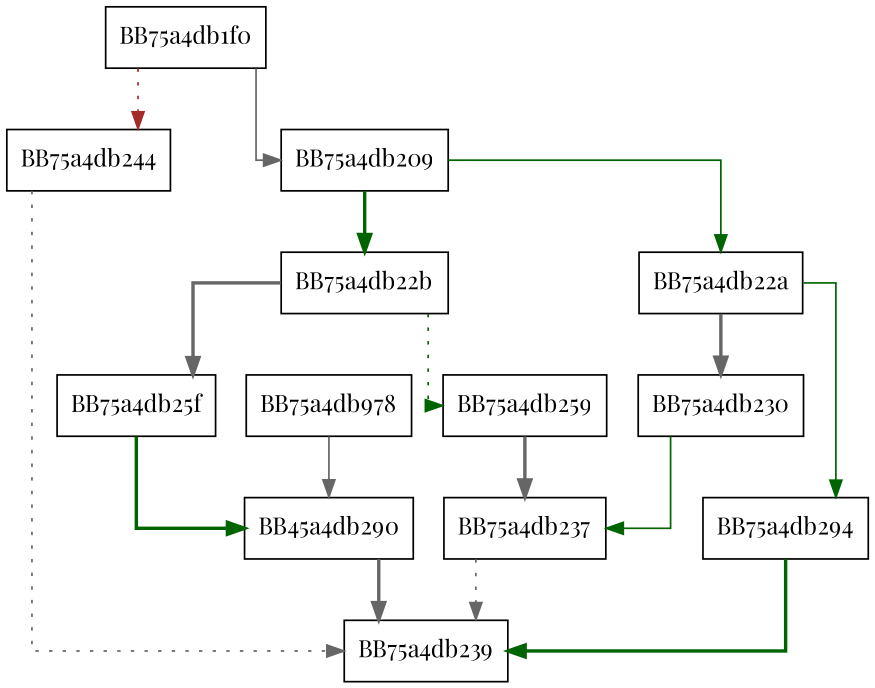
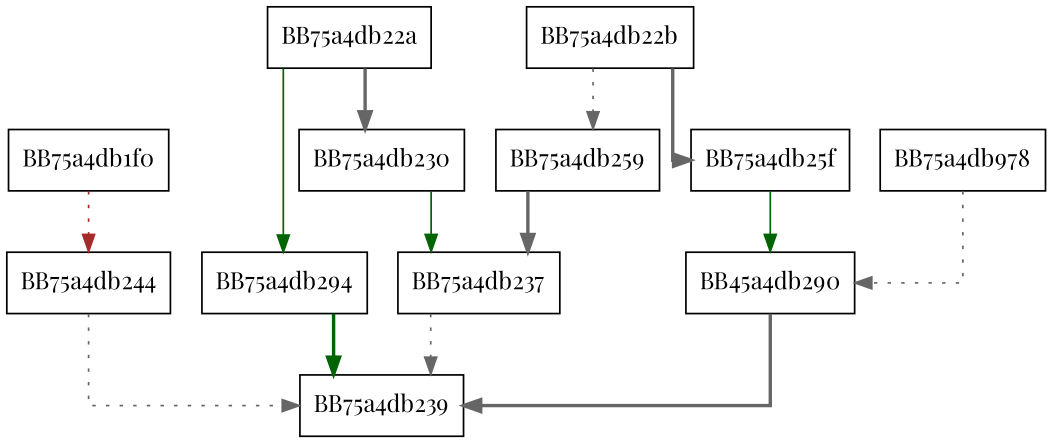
node "BB75a4db209": removed
edge "BB75a4db22b" -> "BB75a4db259": color darkgreen -> gray40
edge "BB75a4db978" -> "BB45a4db290": style solid -> dotted
edge "BB75a4db25f" -> "BB45a4db290": style bold -> solid
